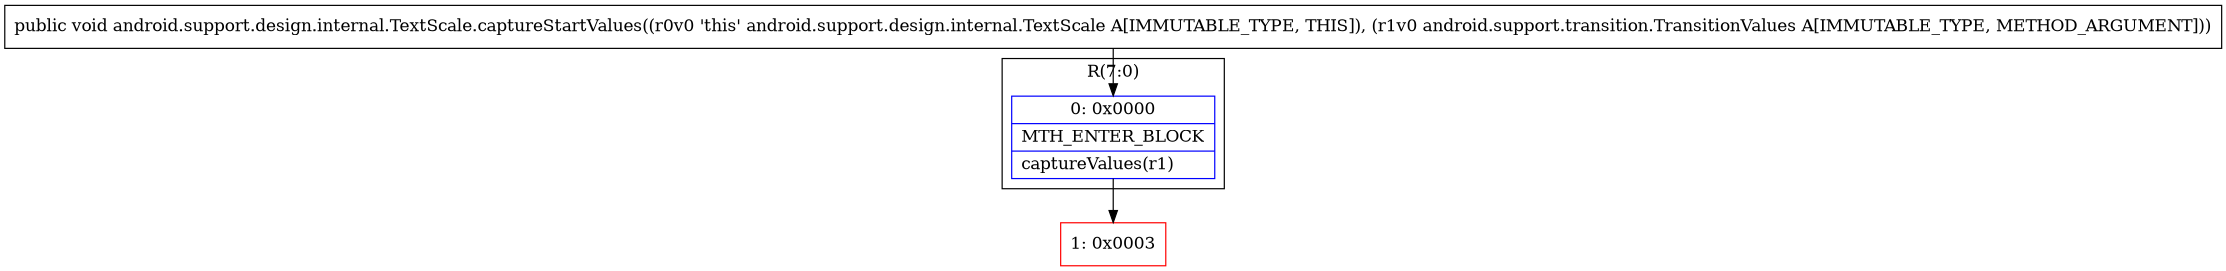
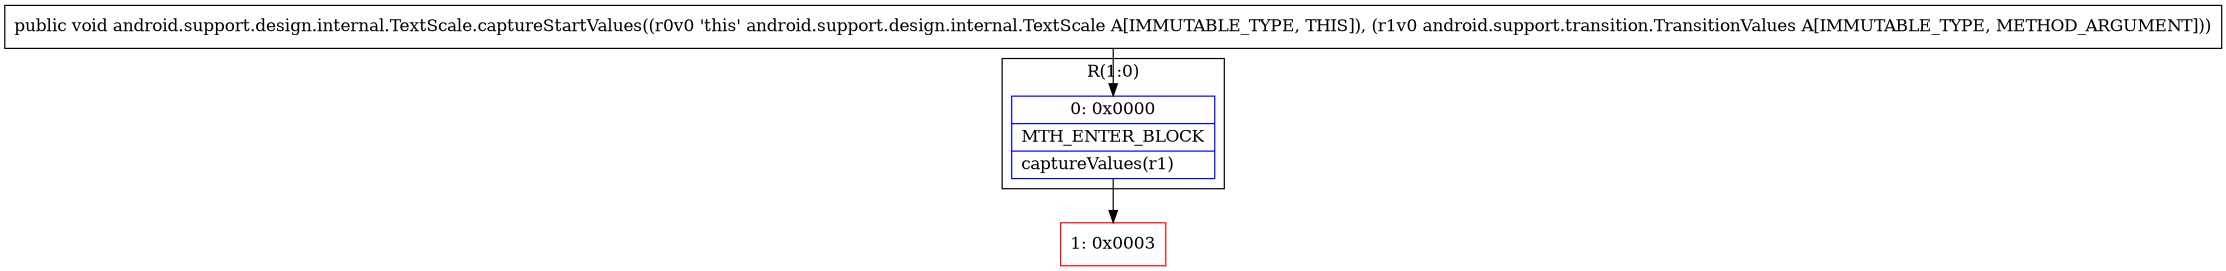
cluster "R(7:0)": label "R(7:0)" -> "R(1:0)"
